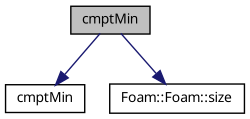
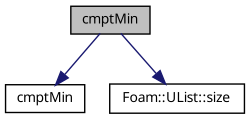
node "Foam::Foam::size": label "Foam::Foam::size" -> "Foam::UList::size"
